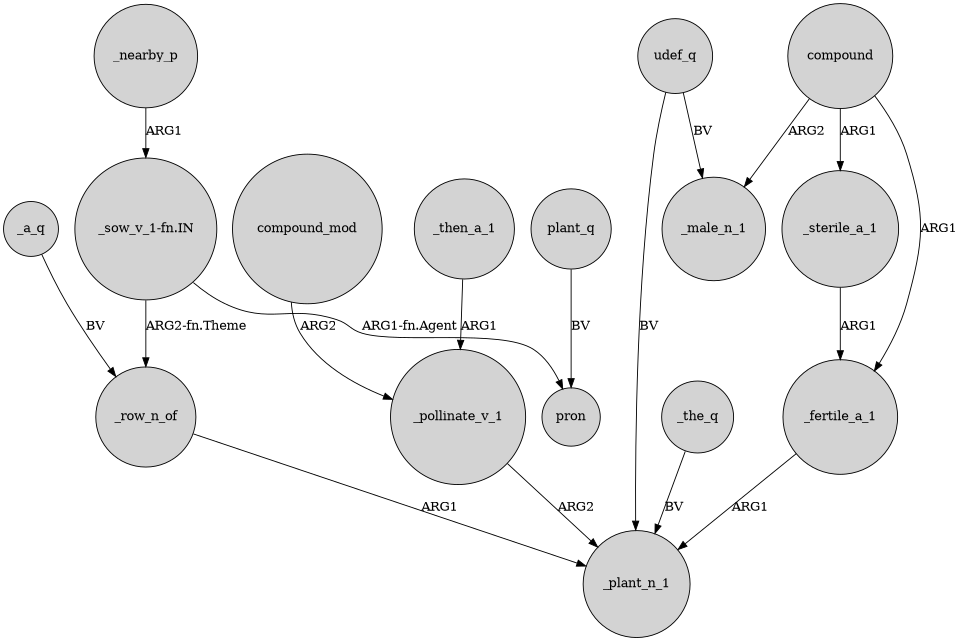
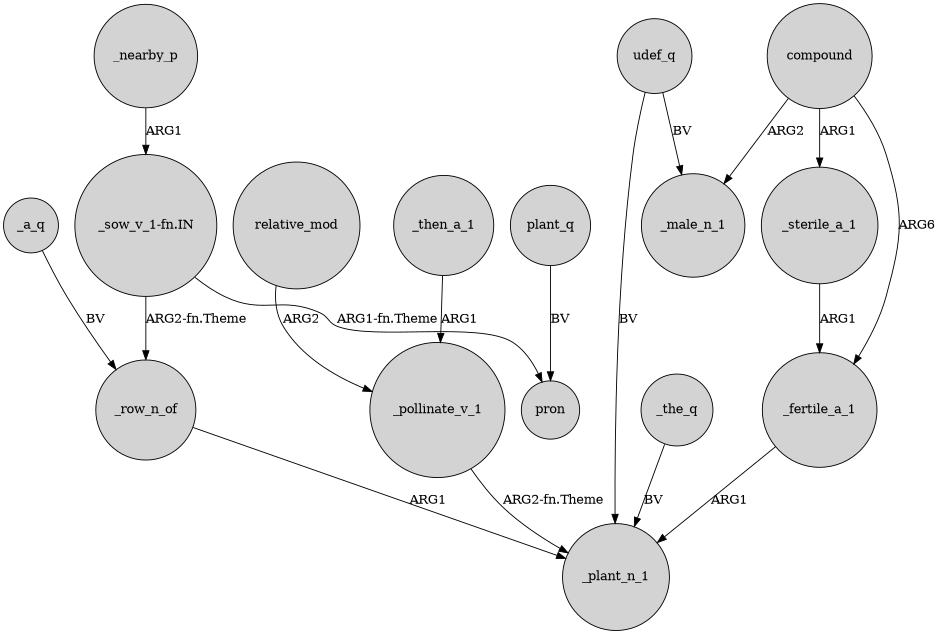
node "compound_mod": label "compound_mod" -> "relative_mod"
edge "compound" -> "_fertile_a_1": label "ARG1" -> "ARG6"
edge "_sow_v_1-fn.IN" -> "pron": label "ARG1-fn.Agent" -> "ARG1-fn.Theme"
edge "_pollinate_v_1" -> "_plant_n_1": label "ARG2" -> "ARG2-fn.Theme"
